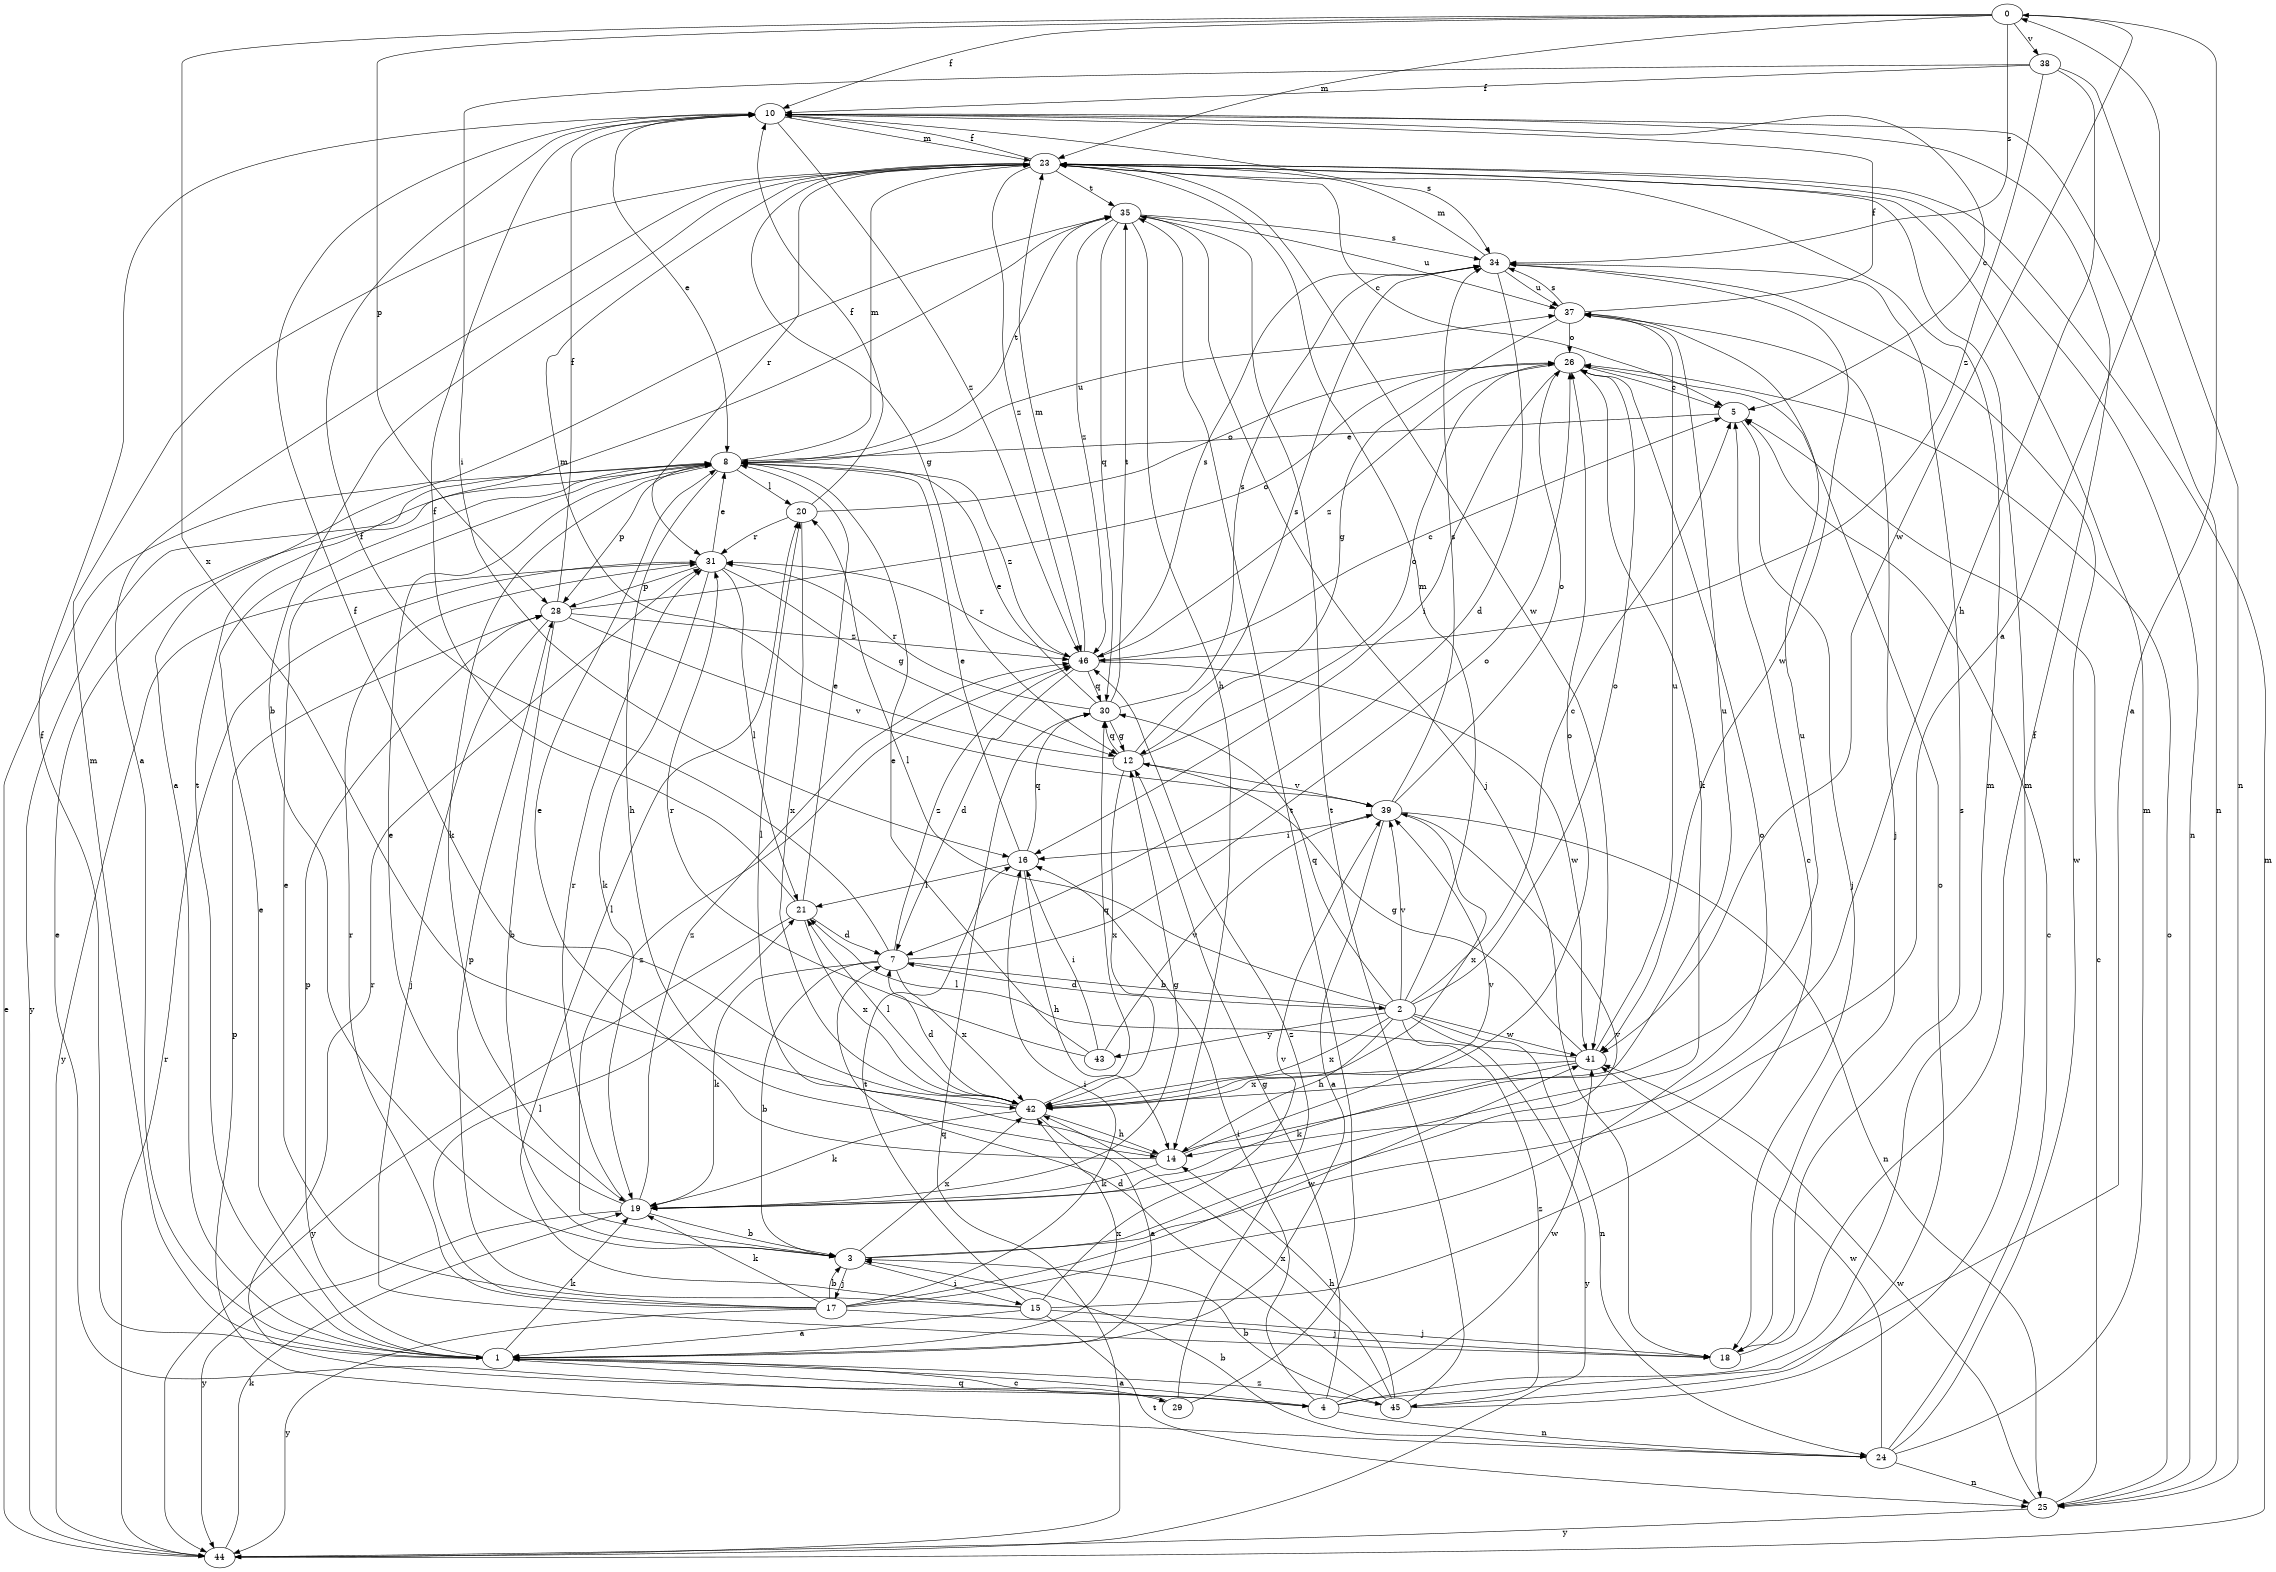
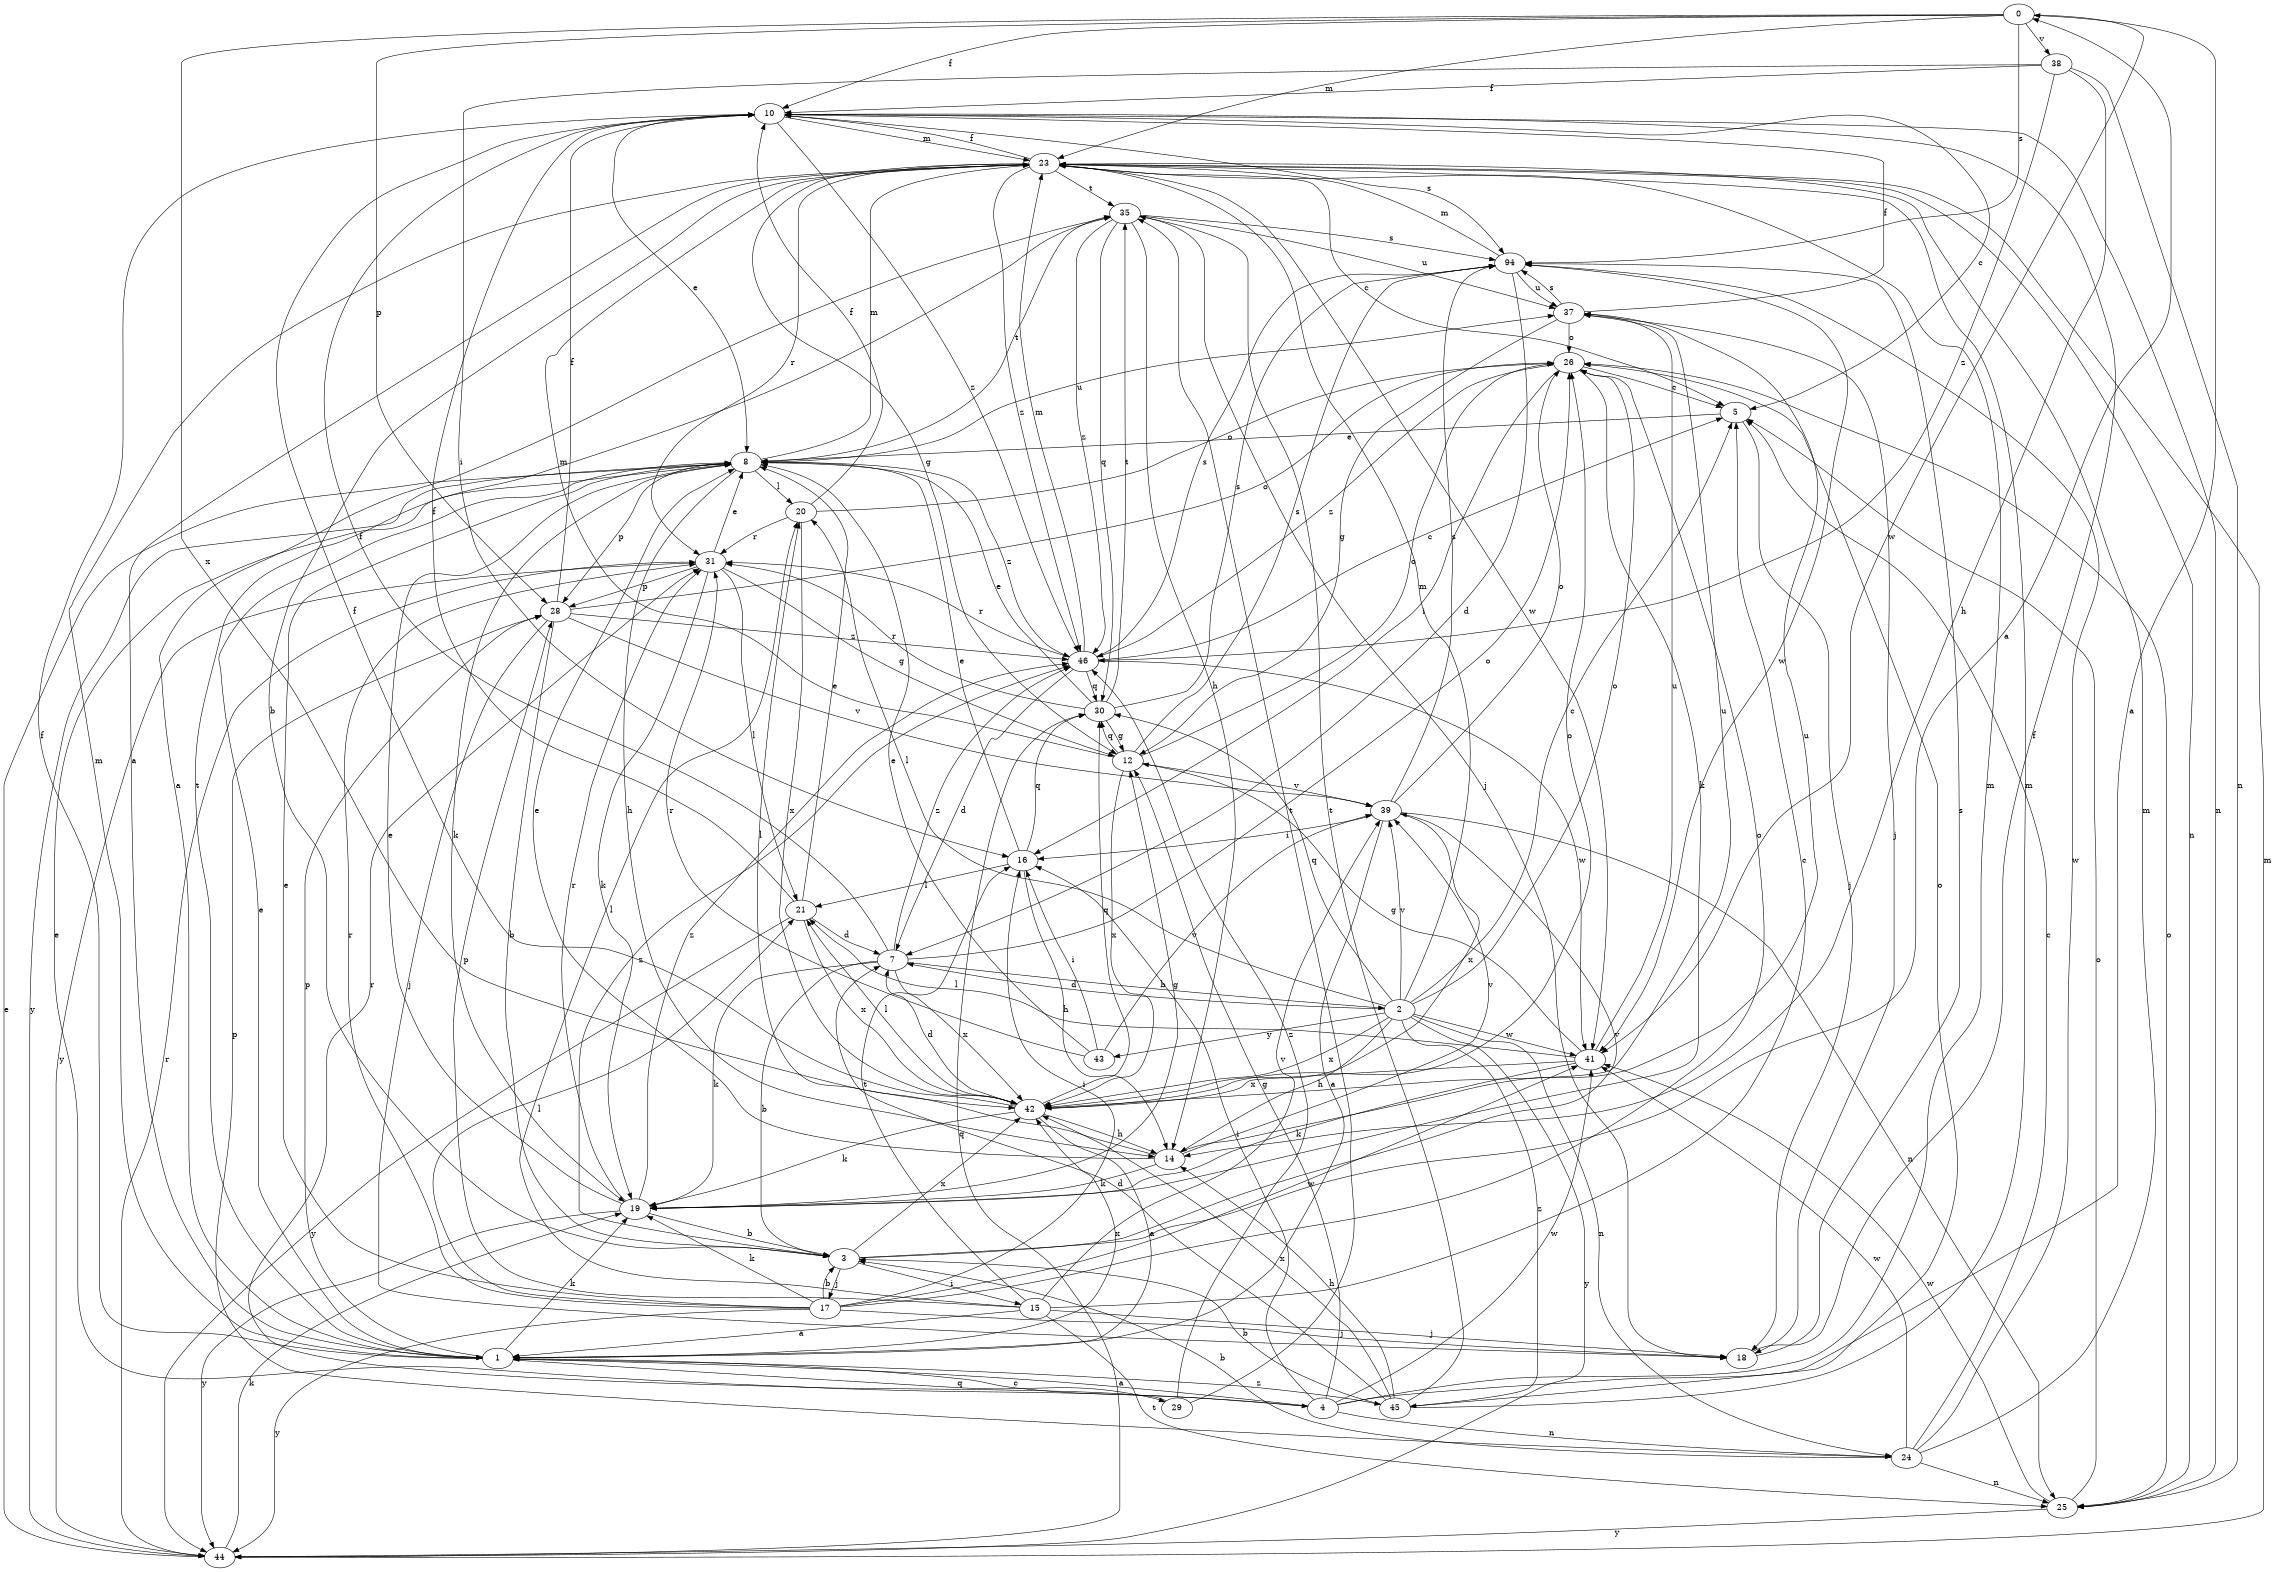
node "34": label "34" -> "94"
edge "25" -> "5": label "c" -> "o"
